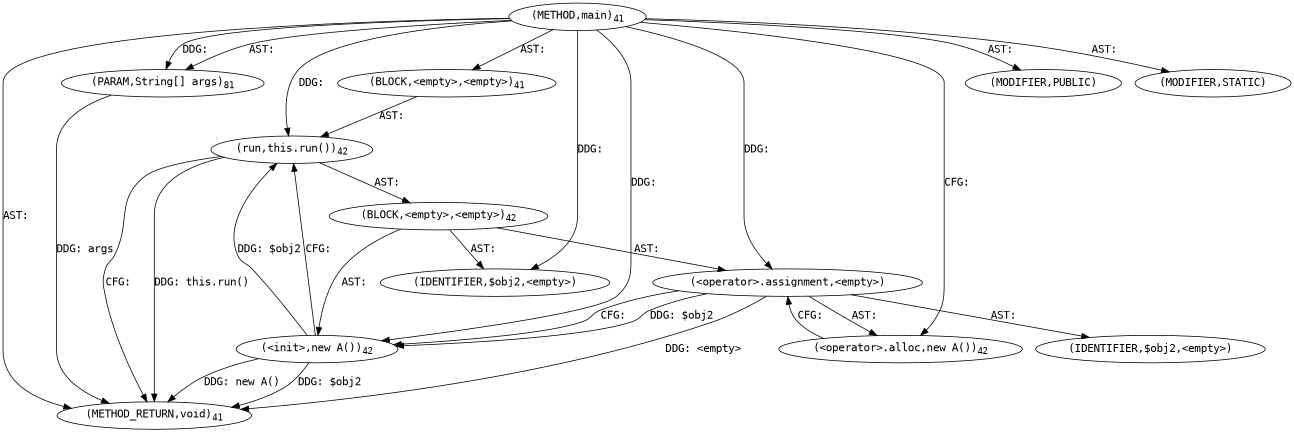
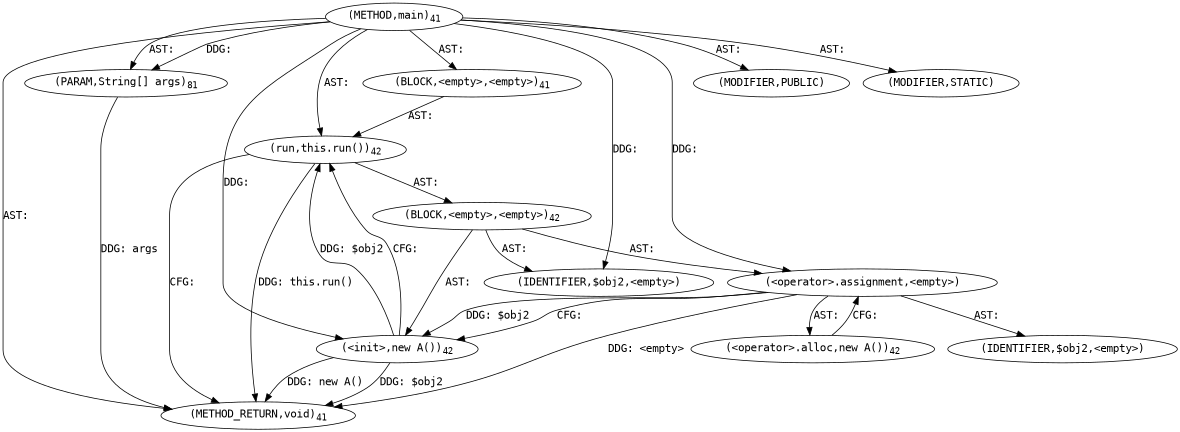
edge "(METHOD,main)" -> "(<operator>.alloc,new A())": removed, label "CFG:"
edge "(METHOD,main)" -> "(run,this.run())": label "DDG: " -> "AST: "
